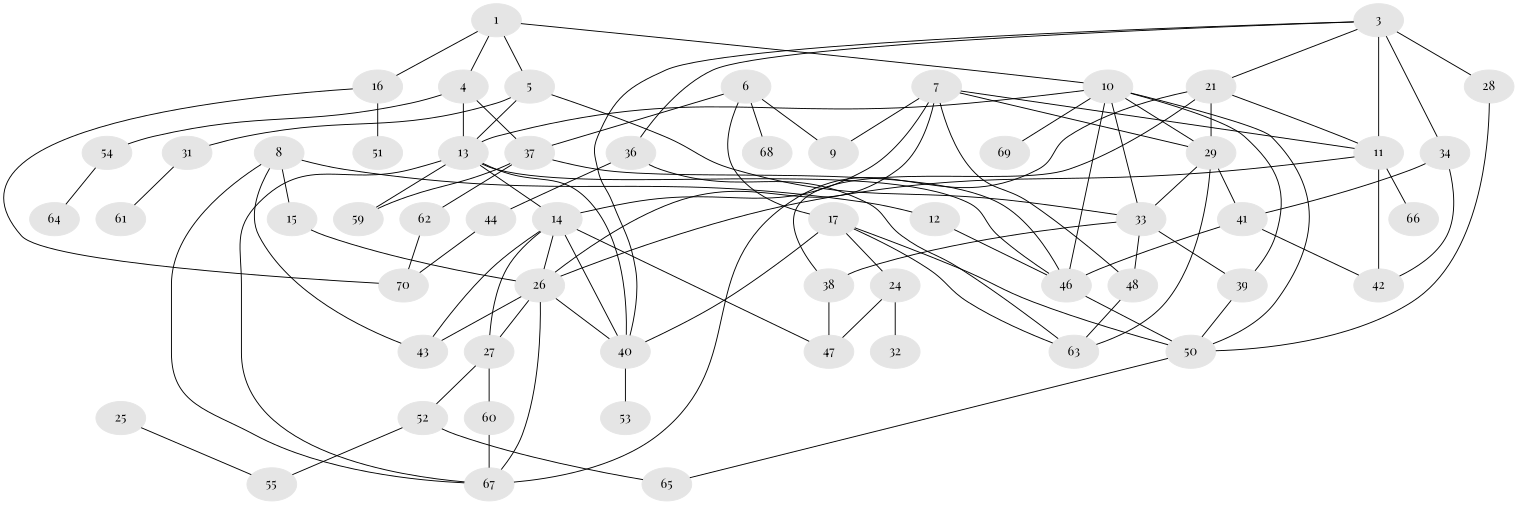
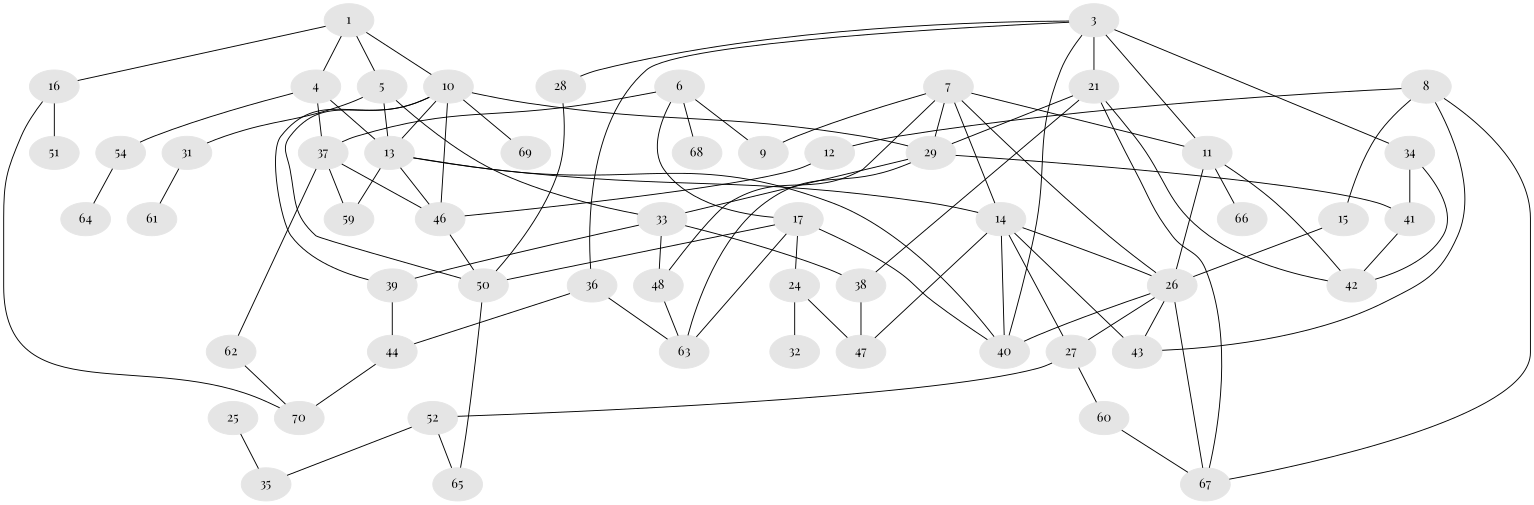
edge "21" -- "11": now "21" -- "42"
edge "10" -- "33": removed
edge "41" -- "46": removed
edge "13" -- "67": removed
edge "39" -- "50": now "39" -- "44"
node "53": removed
node "55": label "55" -> "35"
